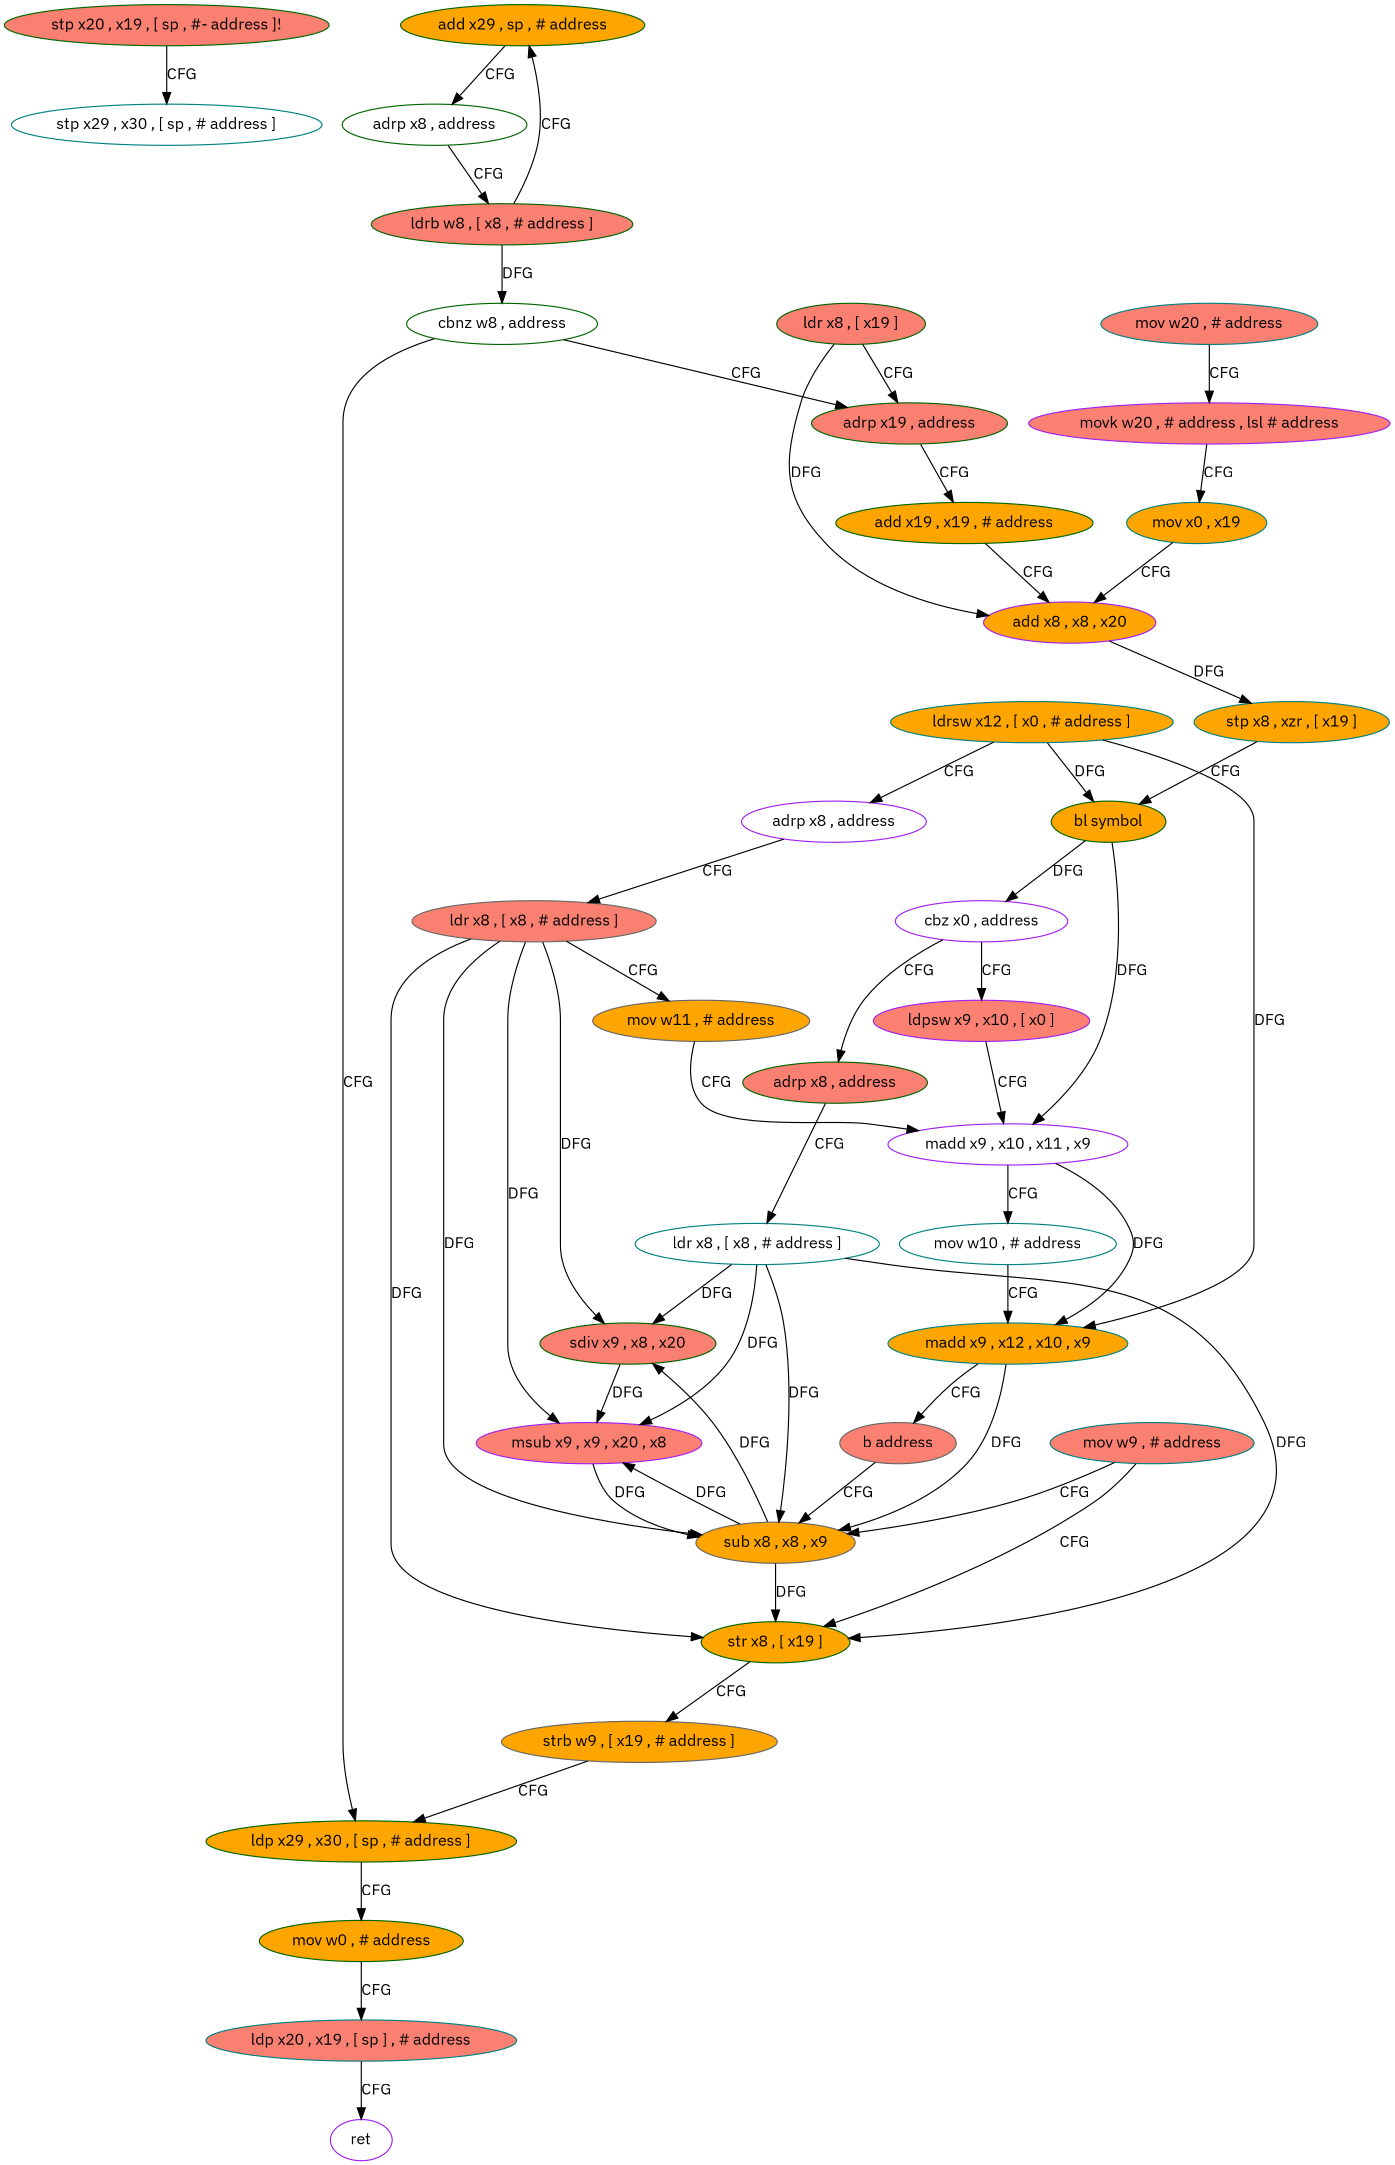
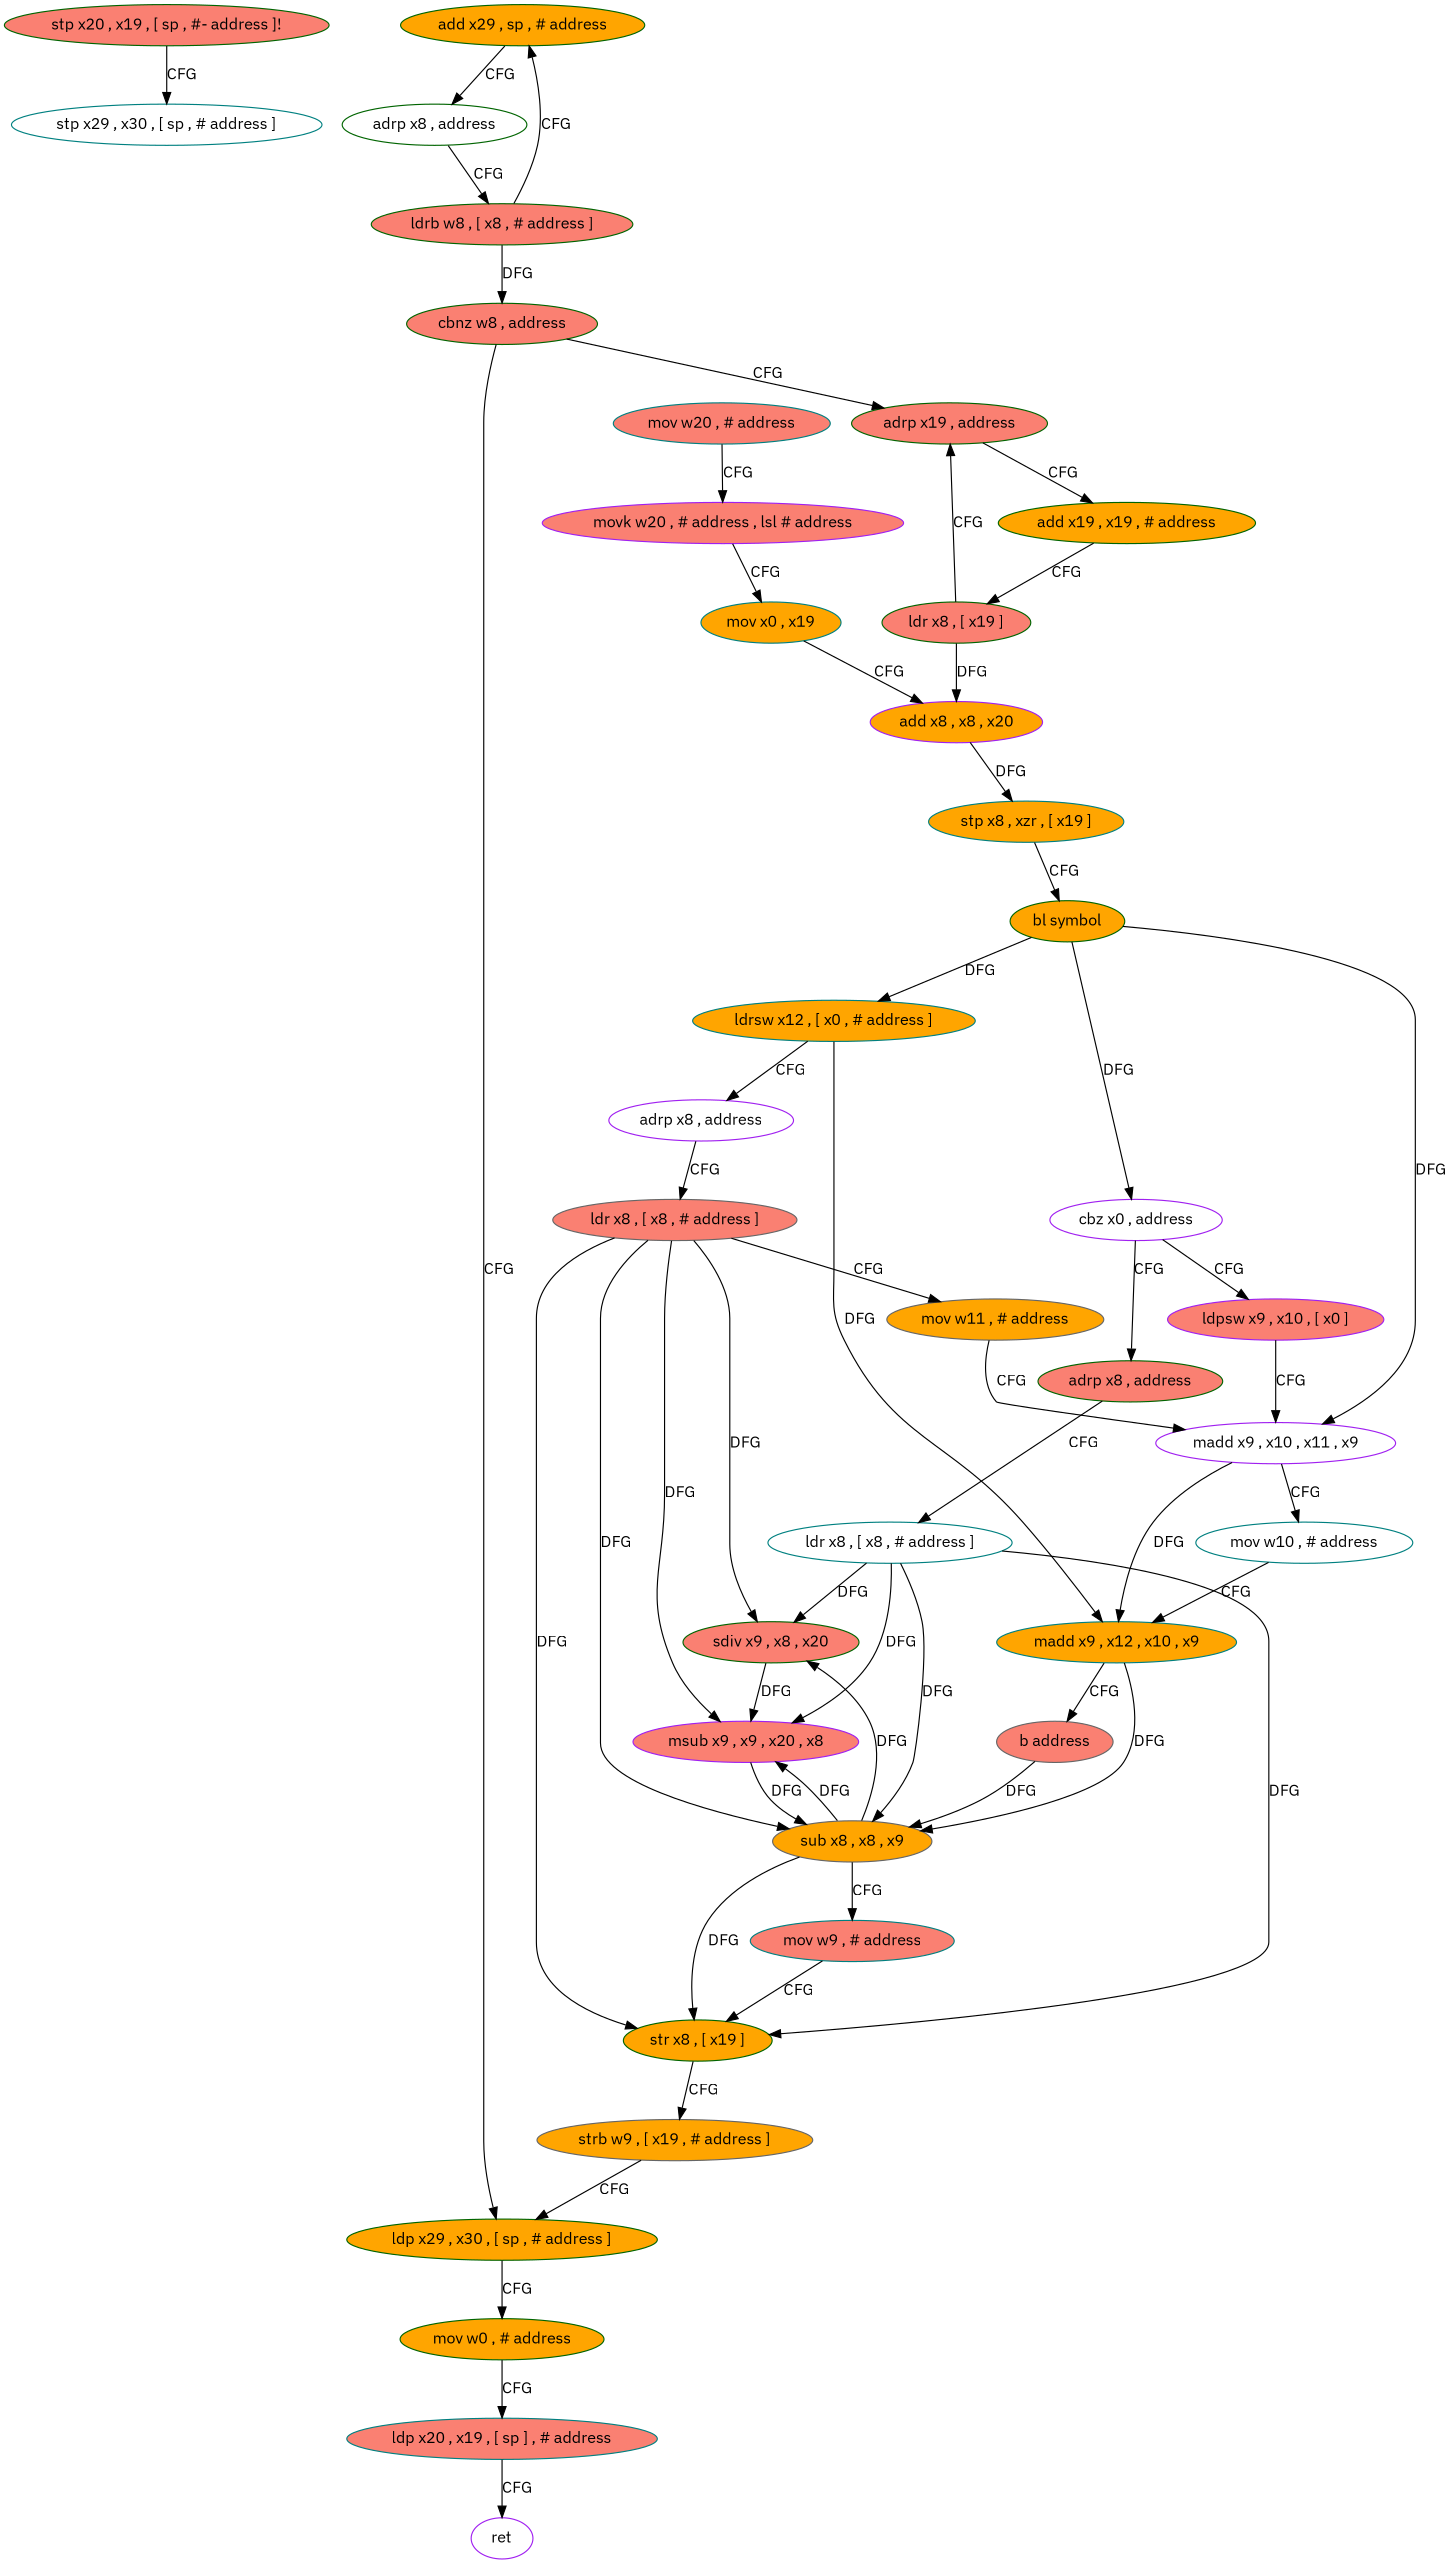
node "cbnz w8 , address": fillcolor white -> salmon
edge "add x19 , x19 , # address" -> "add x8 , x8 , x20": now "add x19 , x19 , # address" -> "ldr x8 , [ x19 ]"
edge "ldrsw x12 , [ x0 , # address ]" -> "bl symbol": reversed
edge "b address" -> "sub x8 , x8 , x9": label "CFG" -> "DFG"
edge "mov w9 , # address" -> "sub x8 , x8 , x9": reversed
